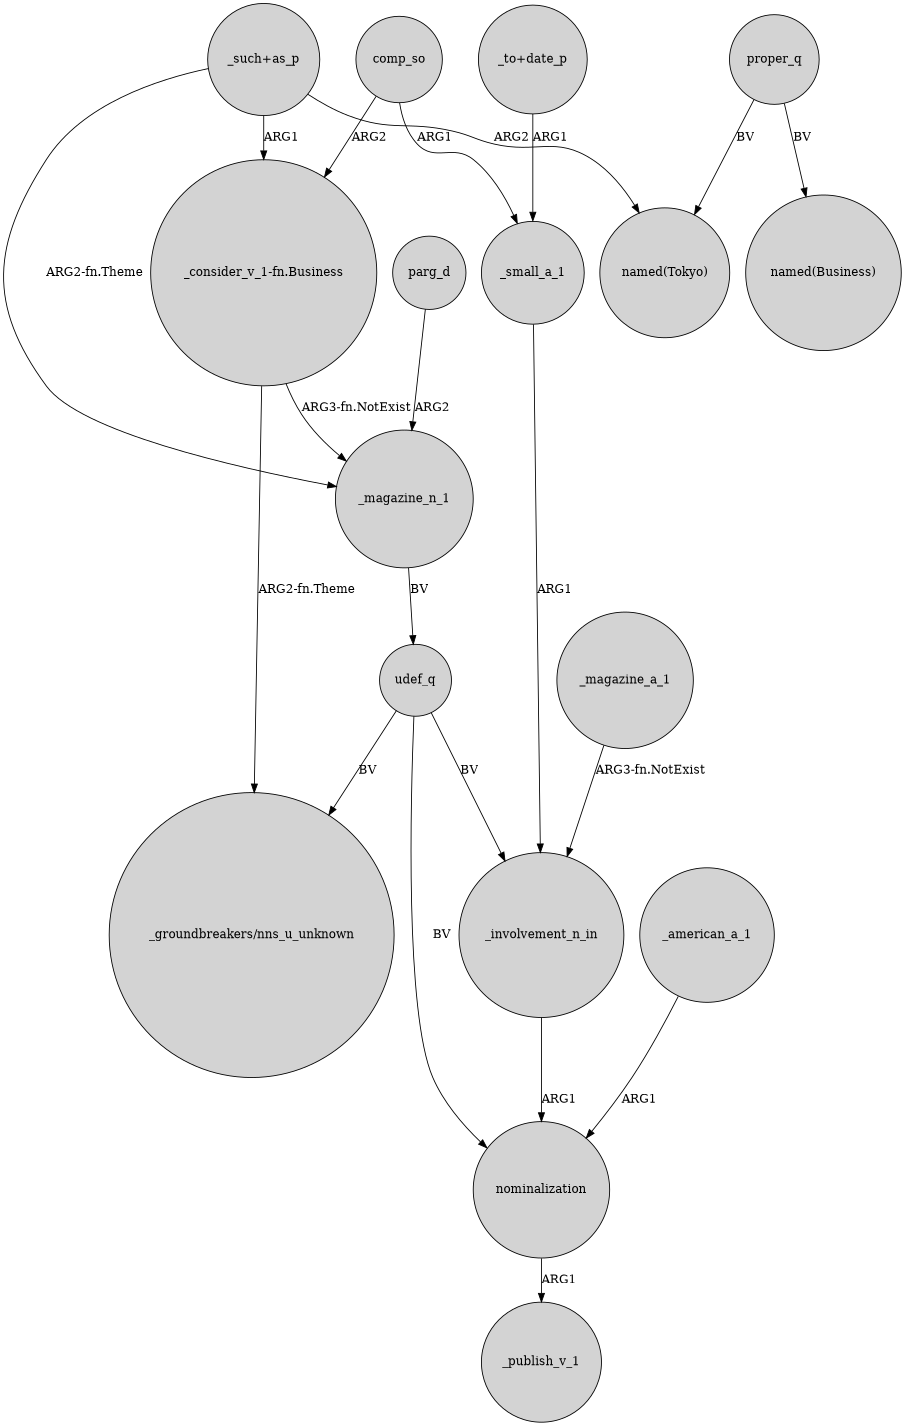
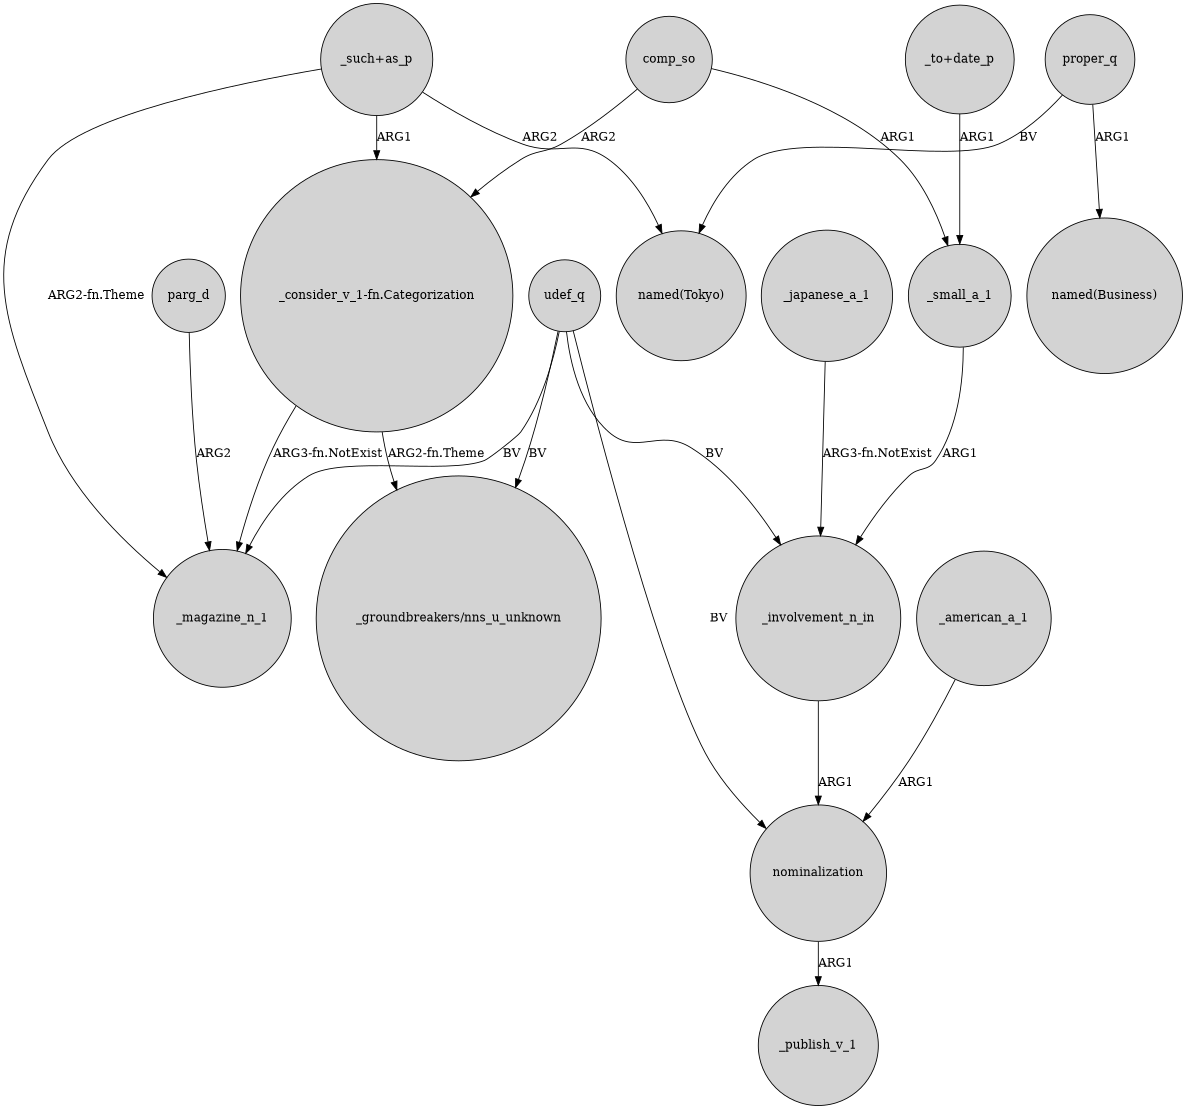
edge "proper_q" -> "named(Business)": label "BV" -> "ARG1"
node "_consider_v_1-fn.Business": label "_consider_v_1-fn.Business" -> "_consider_v_1-fn.Categorization"
edge "_magazine_n_1" -> "udef_q": reversed
node "_magazine_a_1": label "_magazine_a_1" -> "_japanese_a_1"
